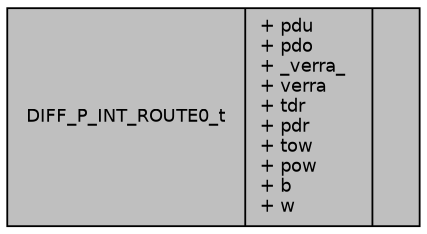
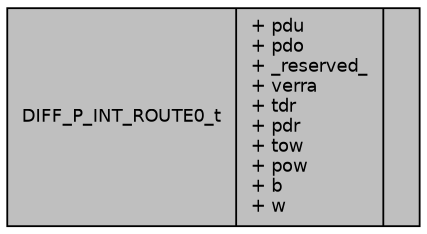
node "DIFF_P_INT_ROUTE0_t": text "+ _verra_" -> "+ _reserved_"
